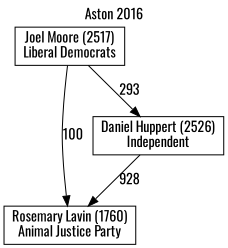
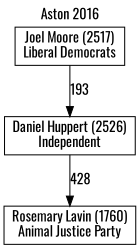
edge "Joel Moore (2517) Liberal Democrats" -> "Daniel Huppert (2526) Independent": label "293" -> "193"
edge "Joel Moore (2517) Liberal Democrats" -> "Rosemary Lavin (1760) Animal Justice Party": removed, label "100"
edge "Daniel Huppert (2526) Independent" -> "Rosemary Lavin (1760) Animal Justice Party": label "928" -> "428"
